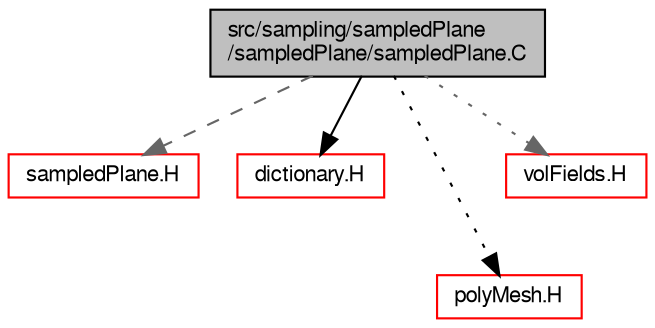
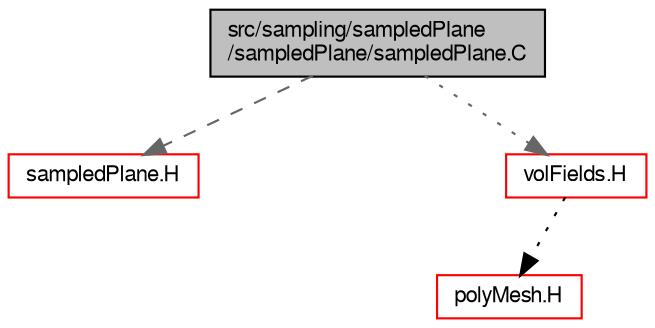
edge "src/sampling/sampledPlane /sampledPlane/sampledPlane.C" -> "polyMesh.H": now "volFields.H" -> "polyMesh.H"
node "dictionary.H": removed
